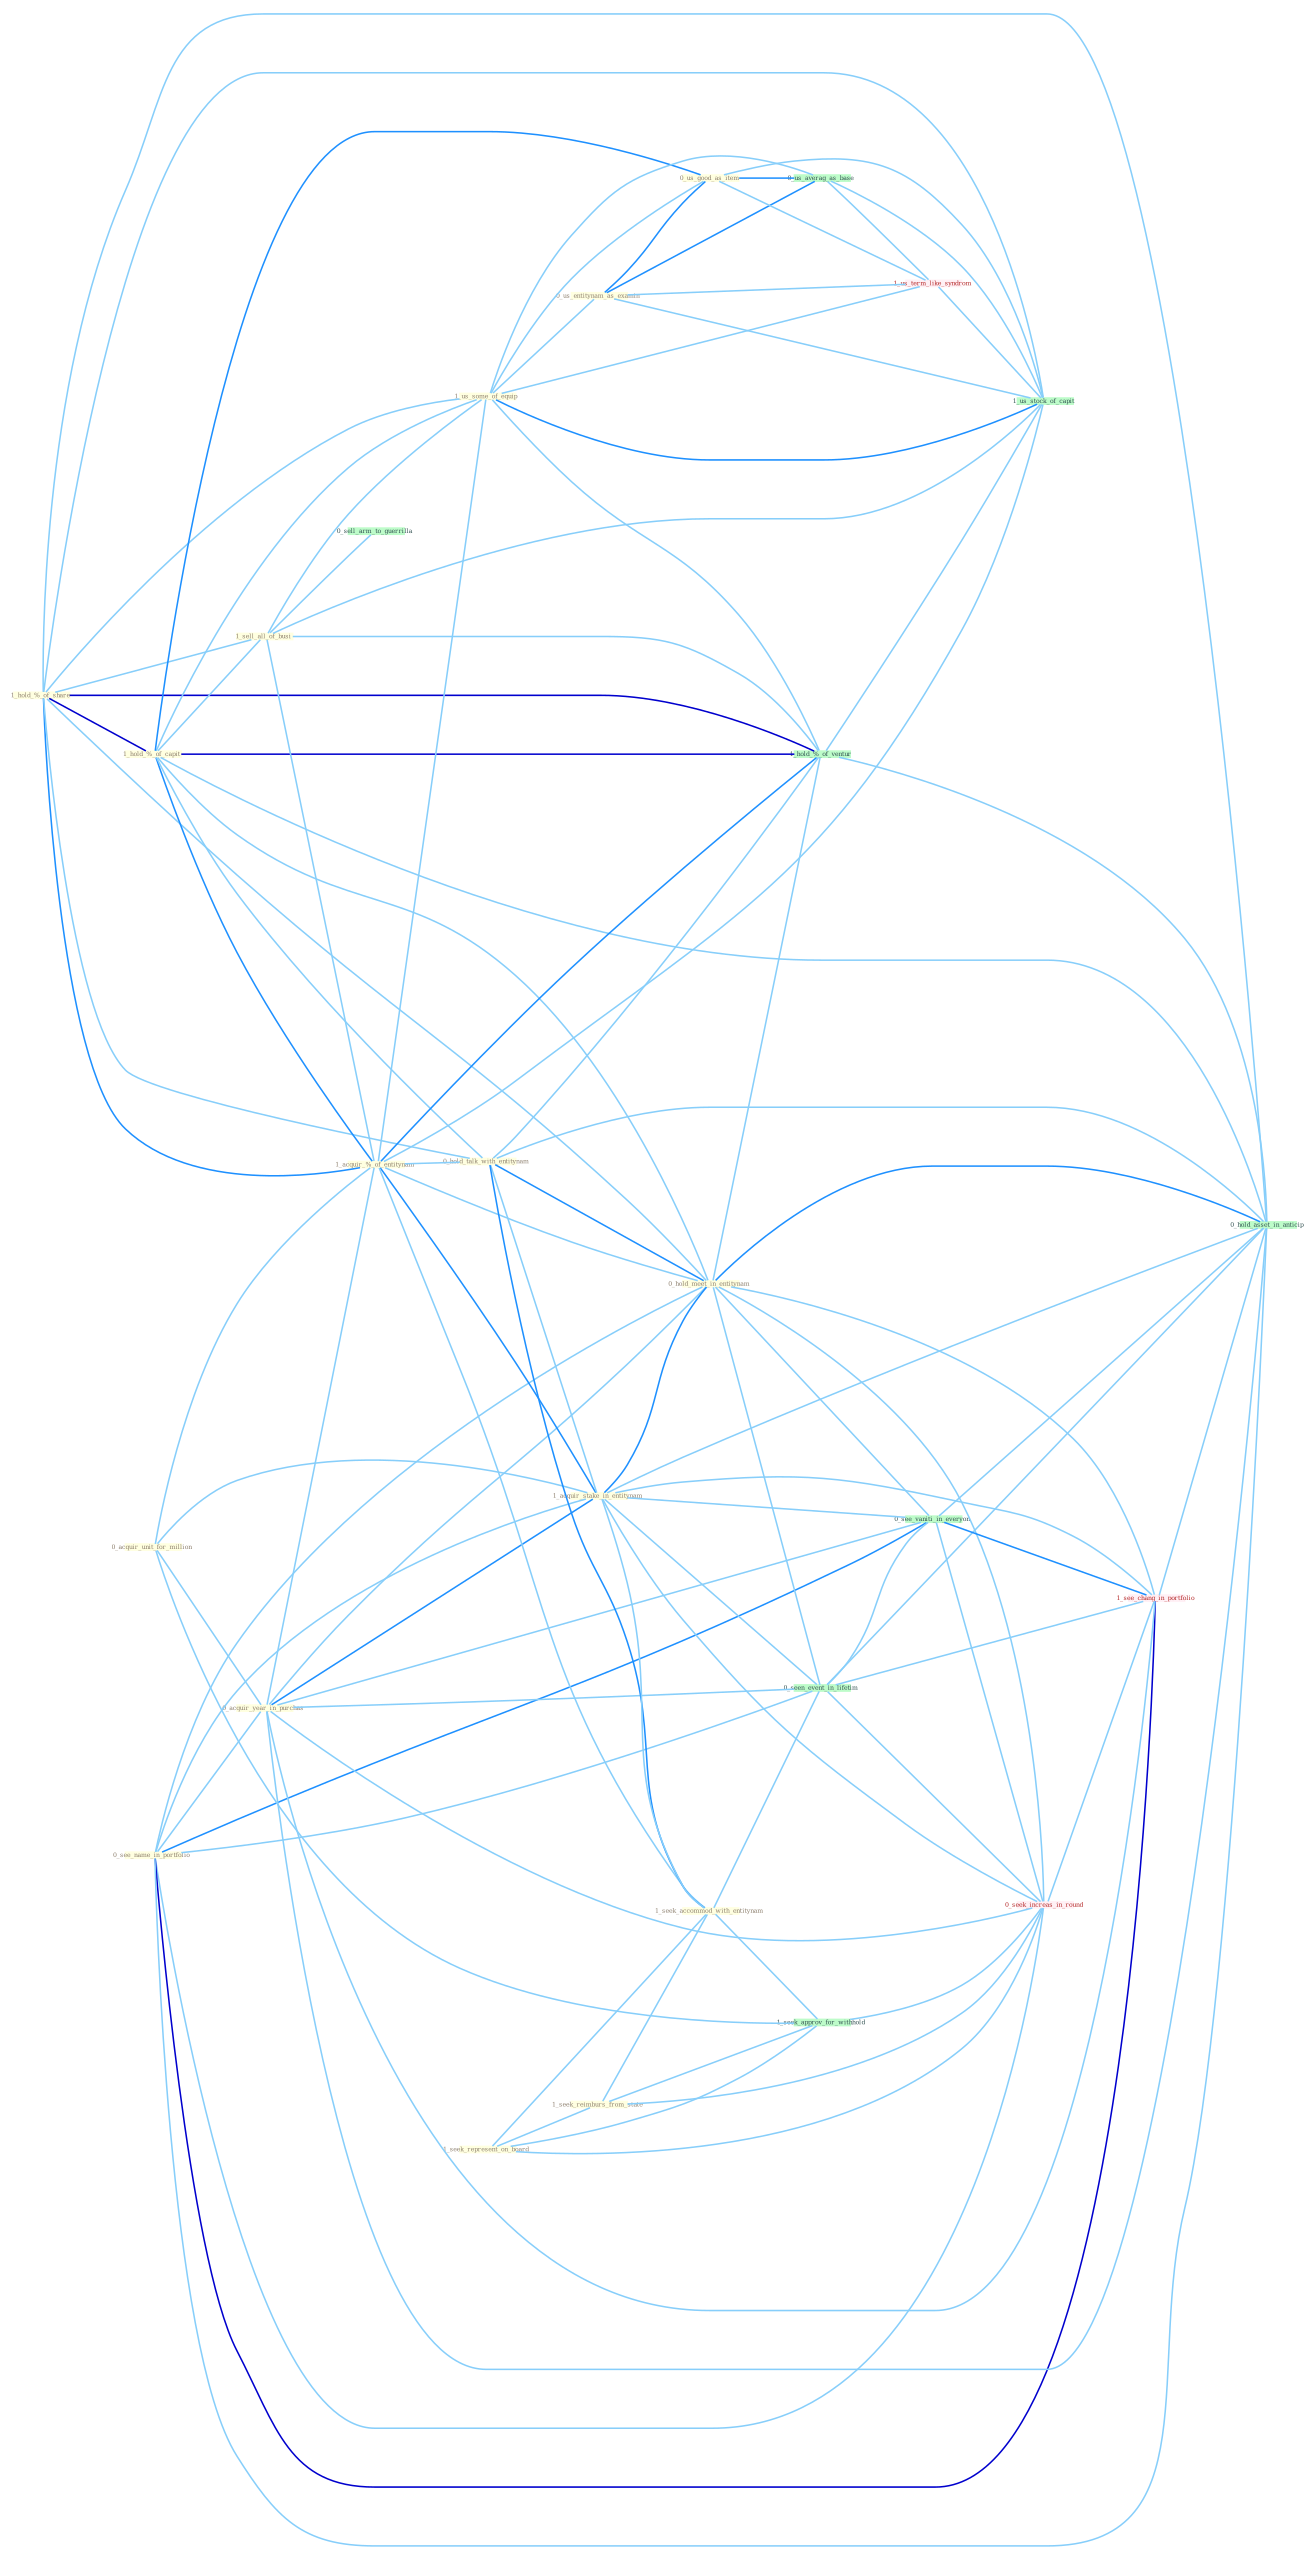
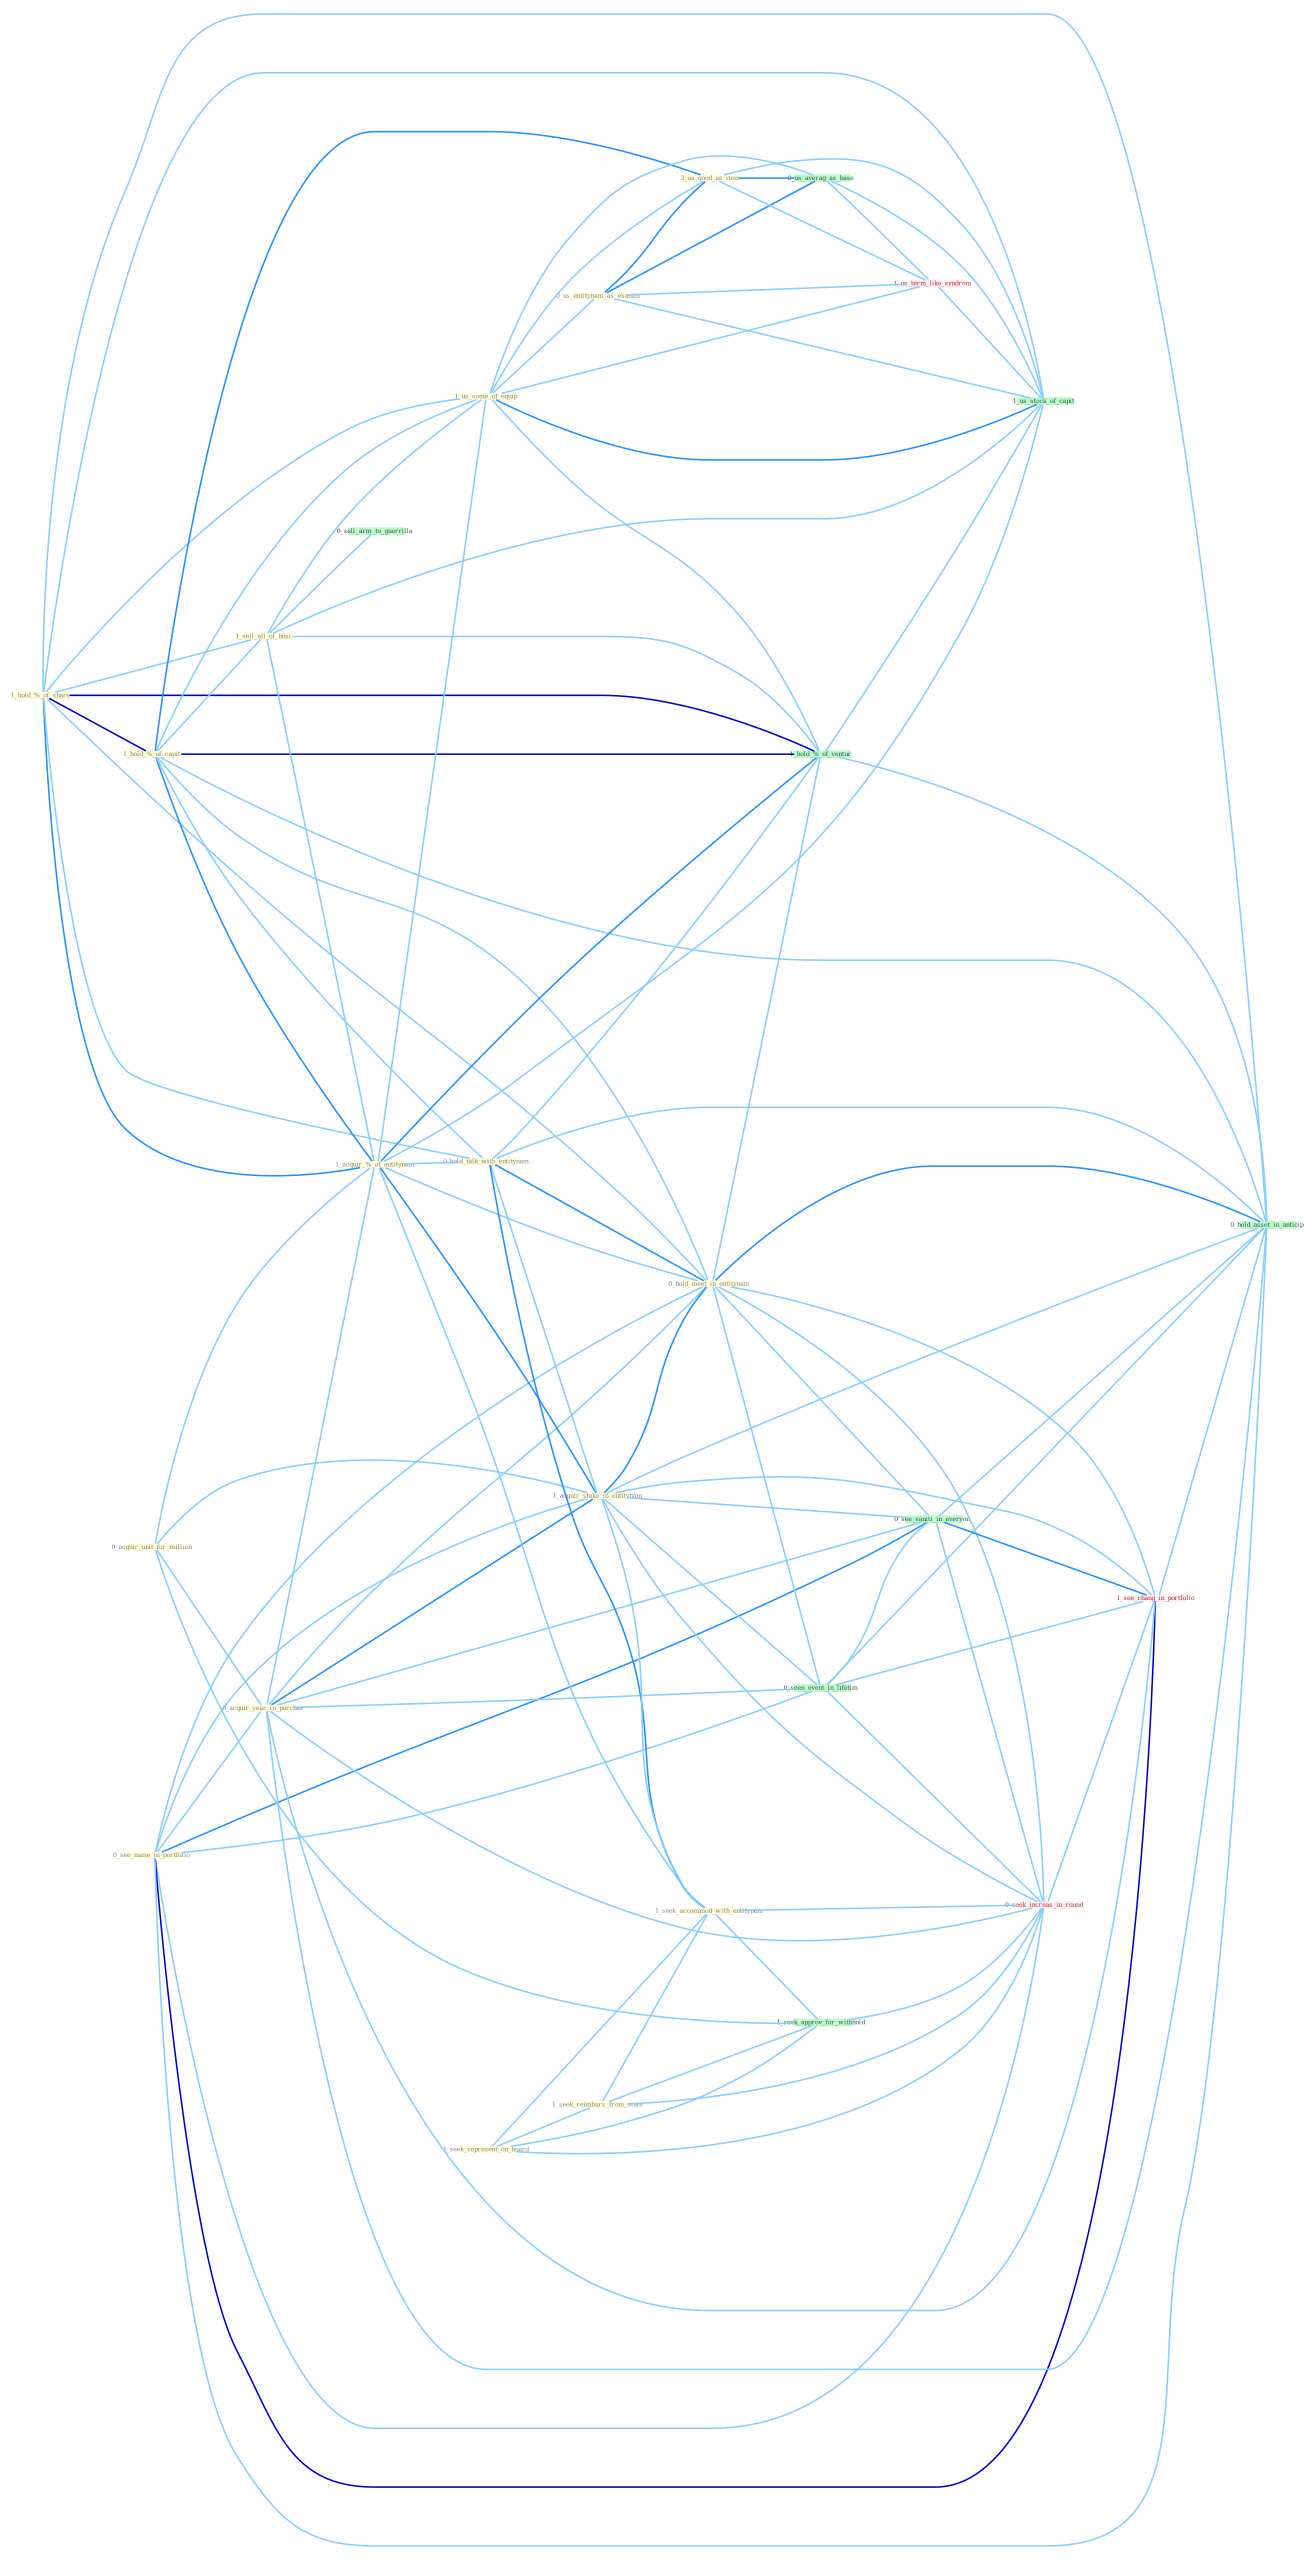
node "0_us_good_as_item": label "0_us_good_as_item" -> "3_us_good_as_item"
edge "0_seen_event_in_lifetim" -- "1_seek_accommod_with_entitynam": now "0_seek_increas_in_round" -- "1_seek_accommod_with_entitynam"
